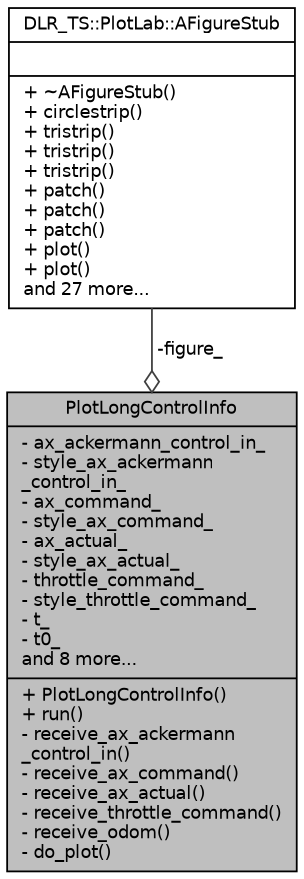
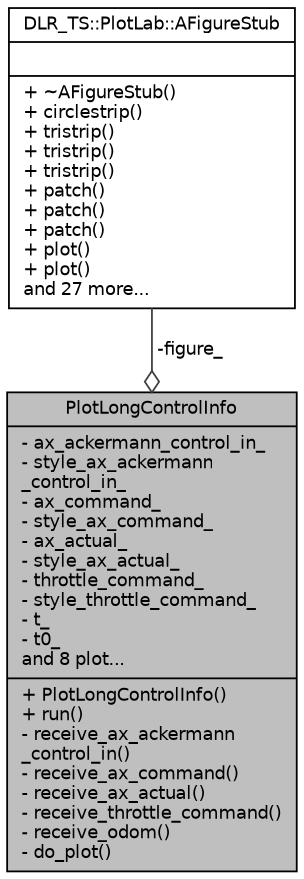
node "PlotLongControlInfo": text "and 8 more..." -> "and 8 plot..."
